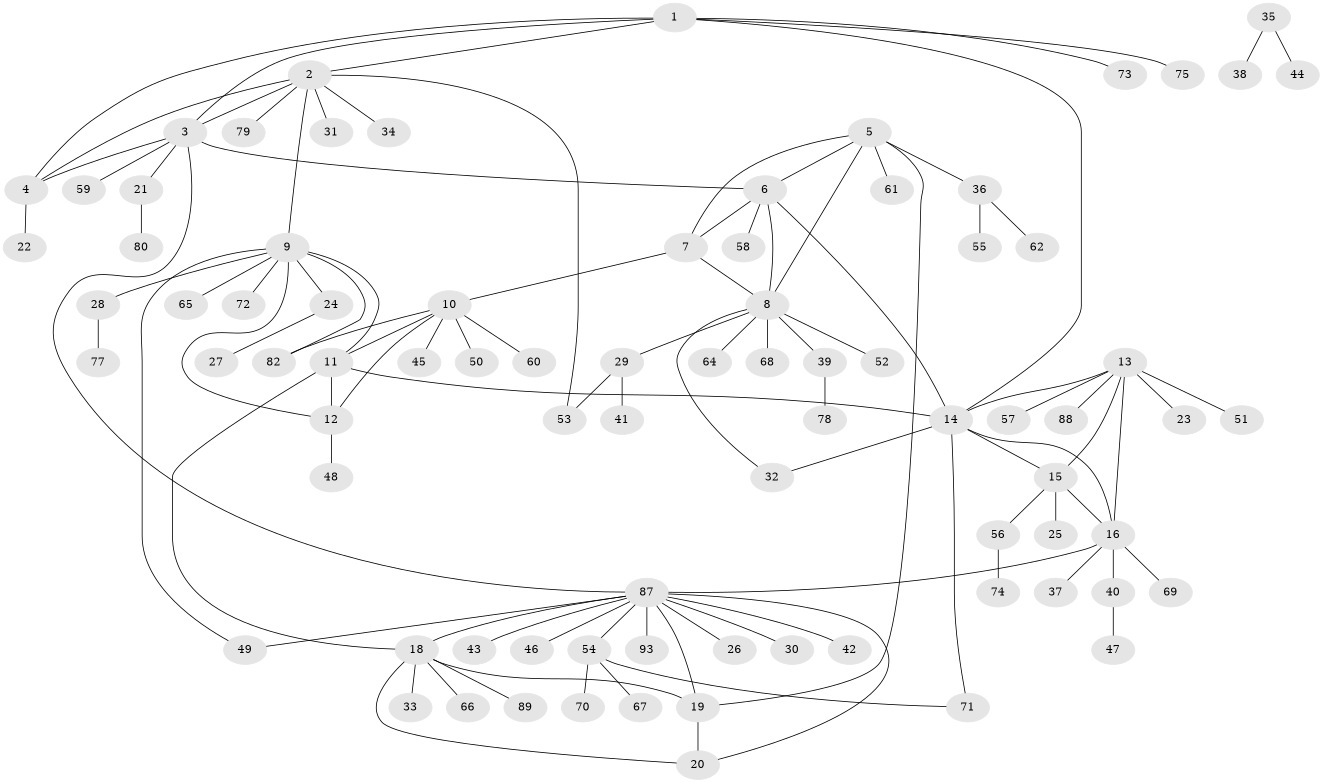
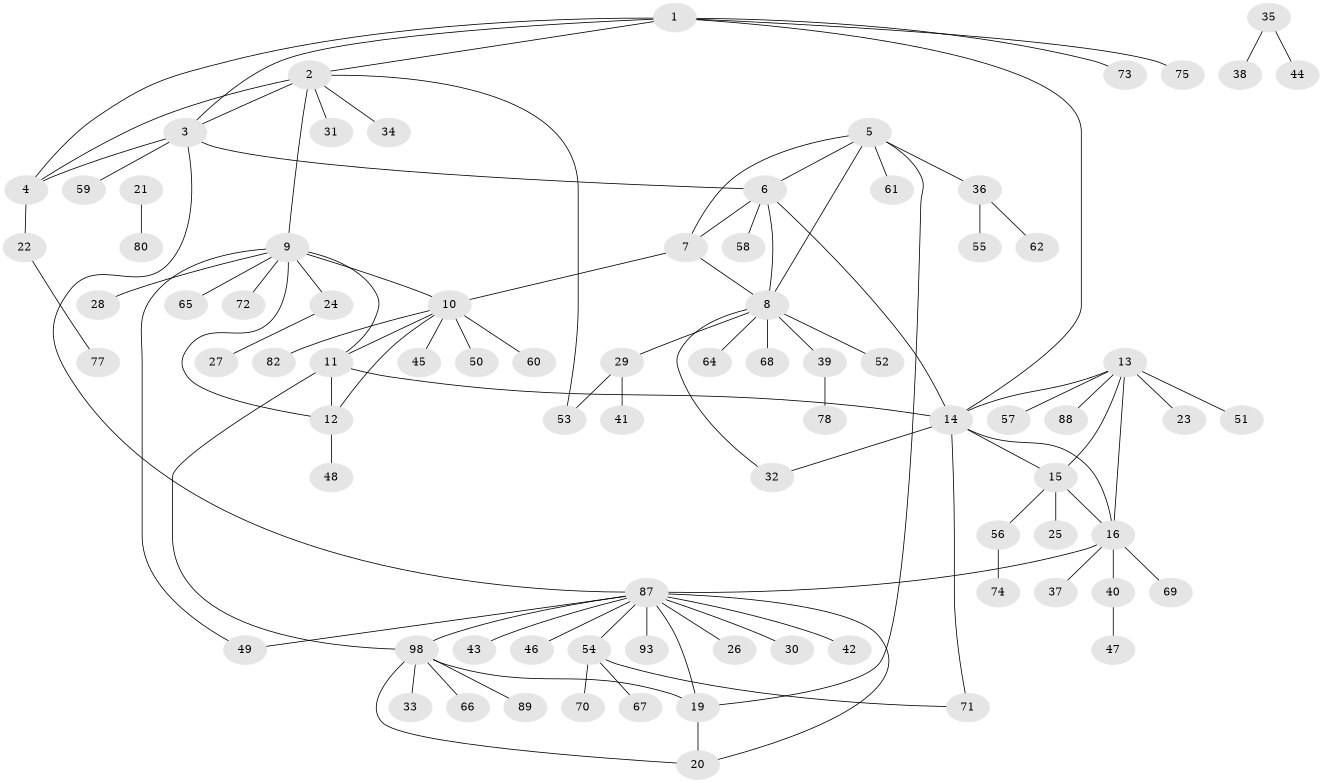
node "79": removed
edge "3" -- "21": removed
edge "9" -- "82": now "9" -- "10"
edge "28" -- "77": now "22" -- "77"
node "18": label "18" -> "98"
